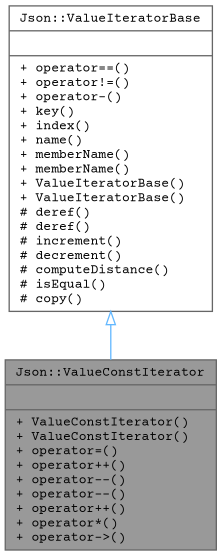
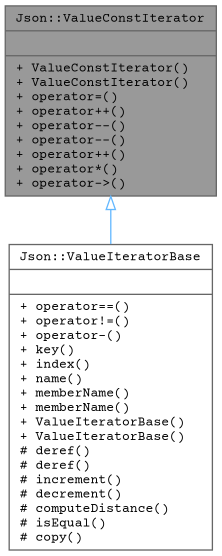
edge "Json::ValueConstIterator" -> "Json::ValueIteratorBase": reversed
